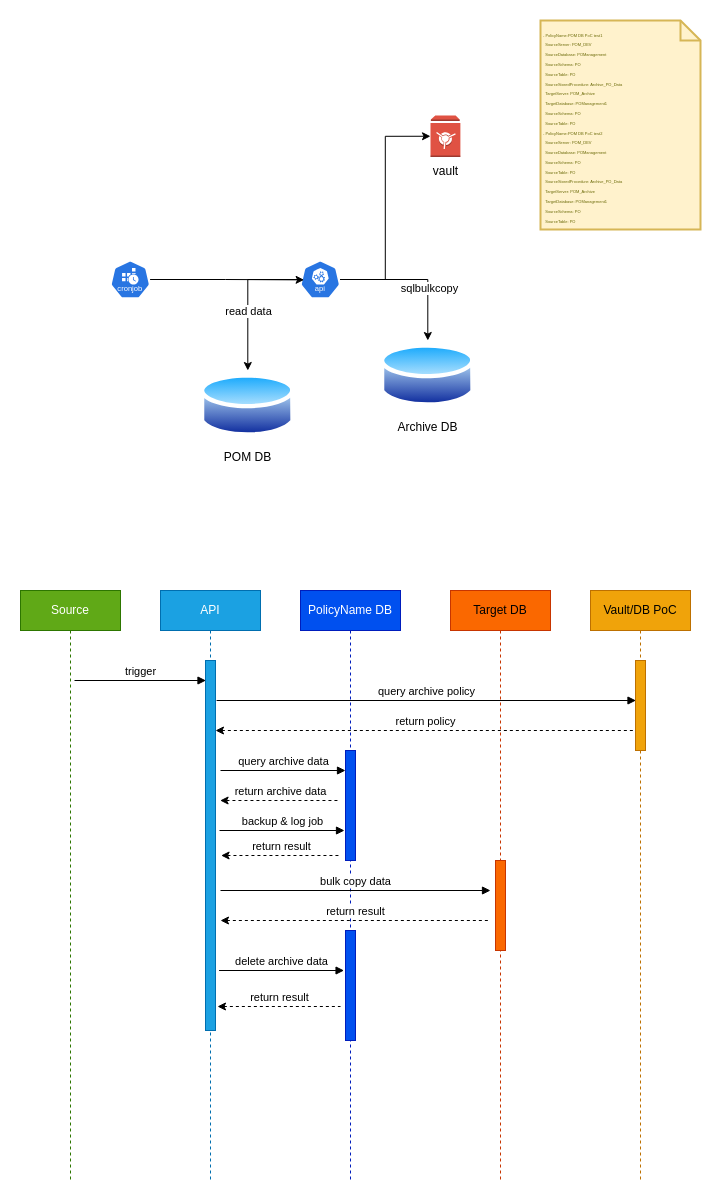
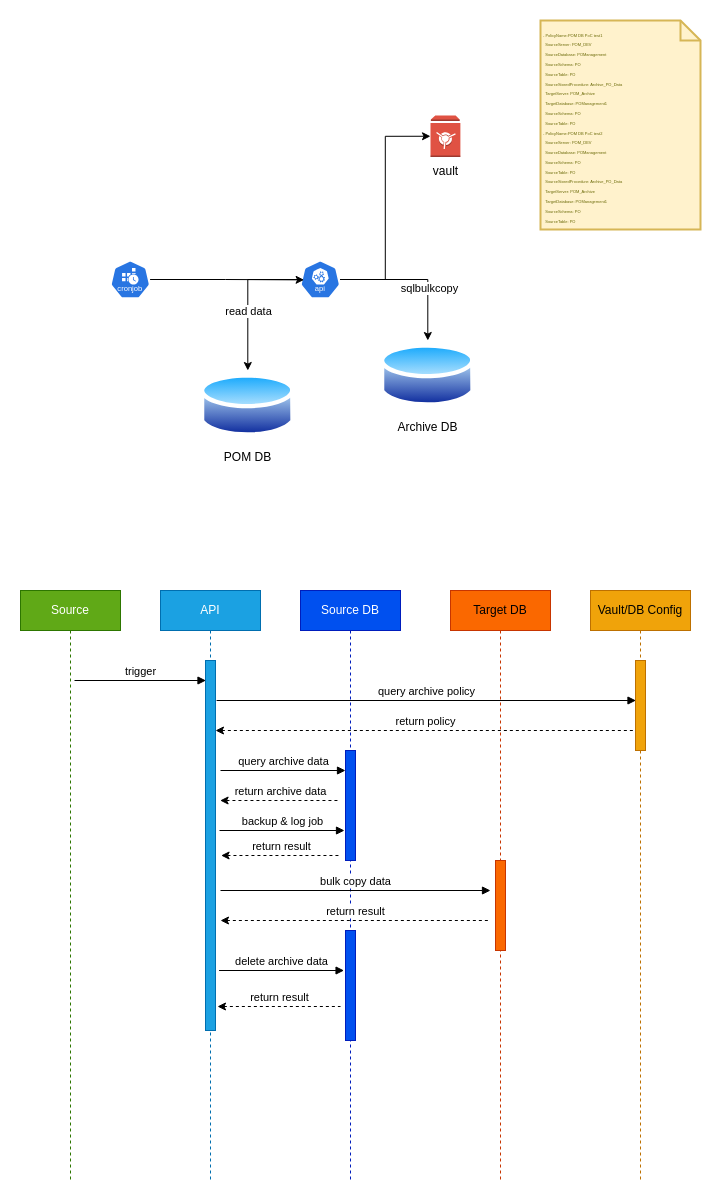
node "PolicyName DB": label "PolicyName DB" -> "Source DB"
node "Vault/DB PoC": label "Vault/DB PoC" -> "Vault/DB Config"
